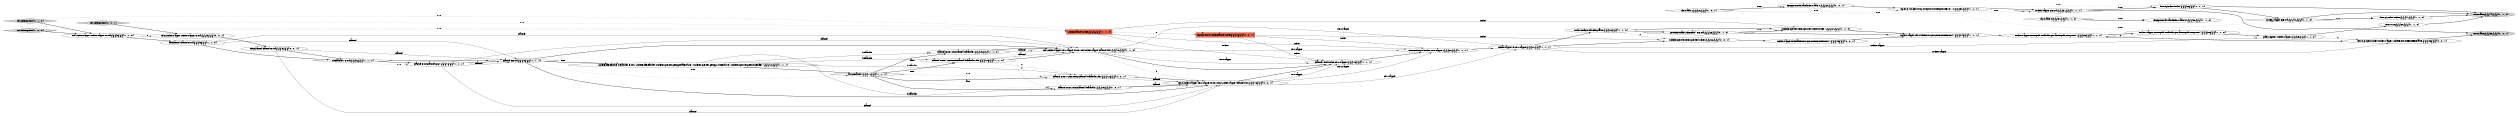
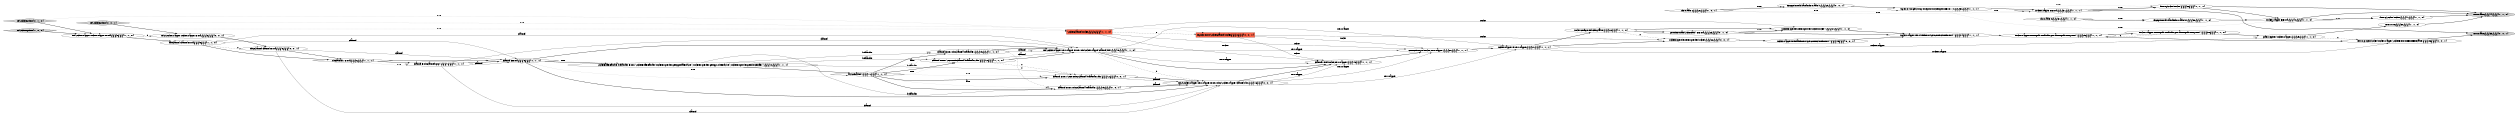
edge "ExceptionUtils.handleThrowable(tt)@@@38@@@['1', '1', '0']" -> "socketWrapper == null@@@40@@@['1', '1', '0']": added
edge "NioChannel channel = null@@@5@@@['1', '1', '0']" -> "Nio2Channel channel = null@@@5@@@['0', '0', '1']": added, label "0"
